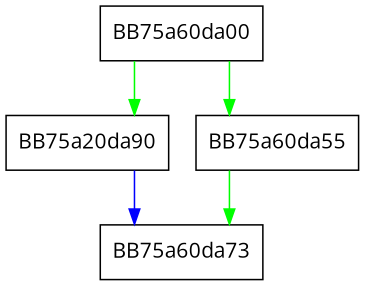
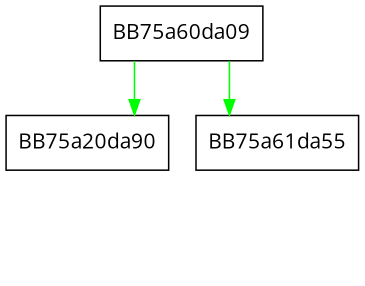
node "BB75a60da00": label "BB75a60da00" -> "BB75a60da09"
node "BB75a60da55": label "BB75a60da55" -> "BB75a61da55"
node "BB75a60da73": removed
